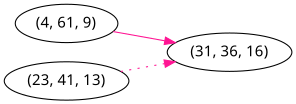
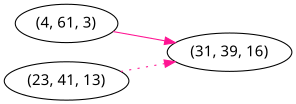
node "(4, 61, 9)": label "(4, 61, 9)" -> "(4, 61, 3)"
node "(31, 36, 16)": label "(31, 36, 16)" -> "(31, 39, 16)"
